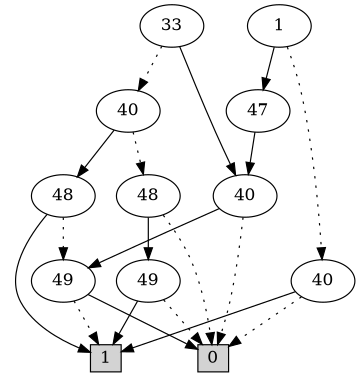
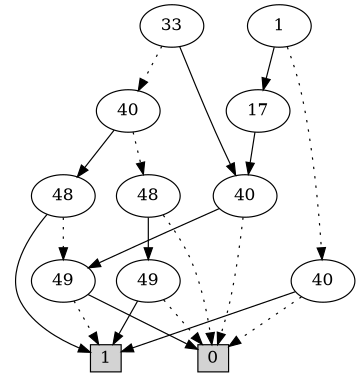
node "47": label "47" -> "17"
